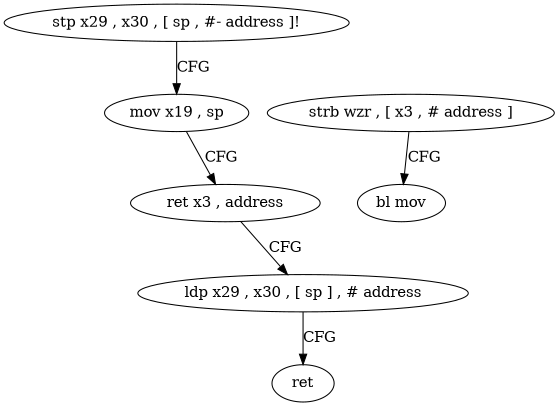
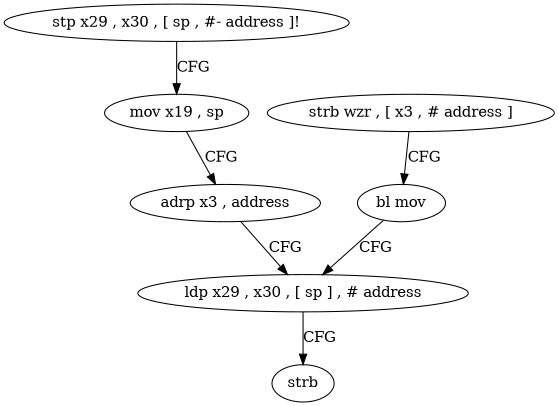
node "ret x3 , address": label "ret x3 , address" -> "adrp x3 , address"
edge "bl mov" -> "ldp x29 , x30 , [ sp ] , # address": added, label "CFG"
node "ret": label "ret" -> "strb"
